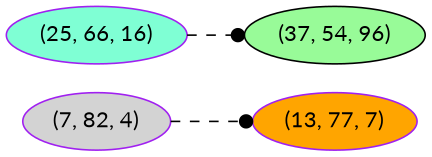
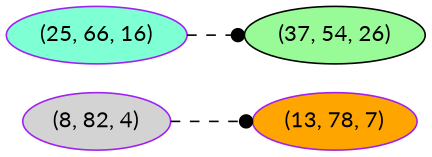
node "(37, 54, 96)": label "(37, 54, 96)" -> "(37, 54, 26)"
node "(7, 82, 4)": label "(7, 82, 4)" -> "(8, 82, 4)"
node "(13, 77, 7)": label "(13, 77, 7)" -> "(13, 78, 7)"
